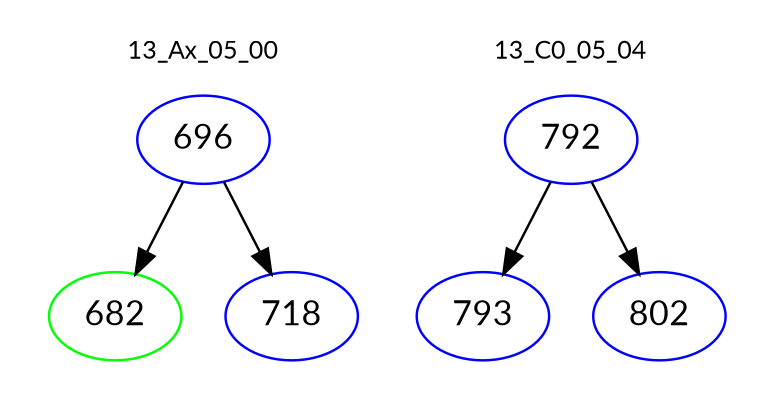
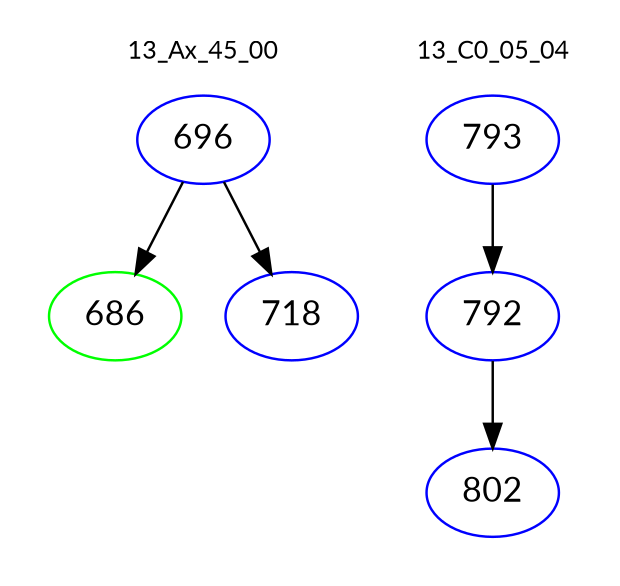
cluster "13_Ax_05_00": label "13_Ax_05_00" -> "13_Ax_45_00"
edge "792" -> "793": reversed
node "682": label "682" -> "686"
